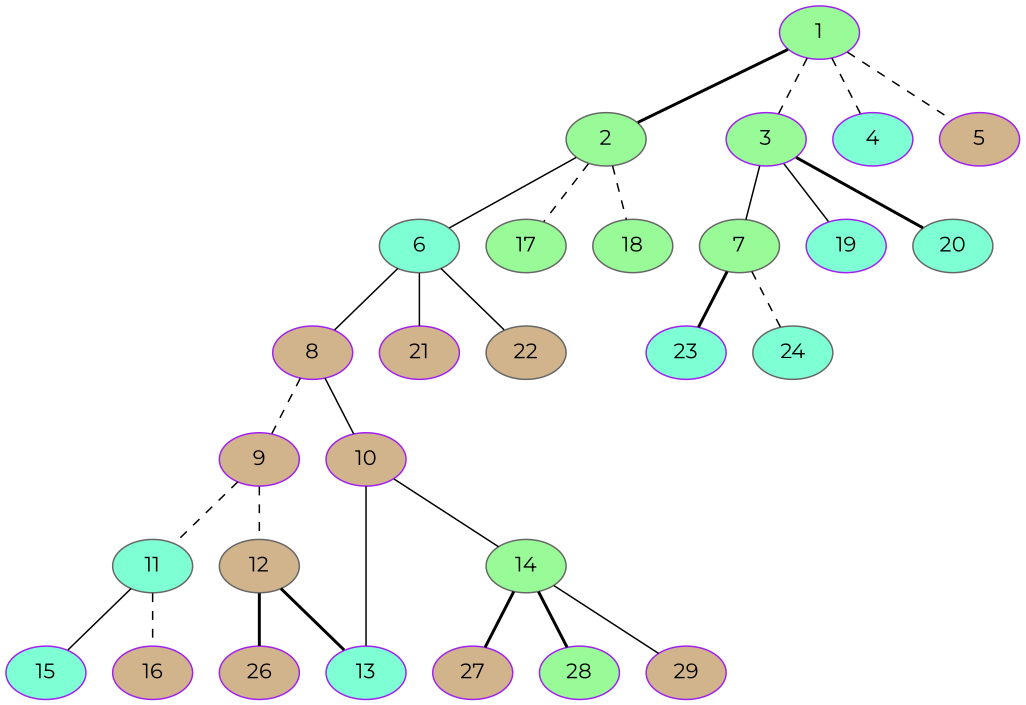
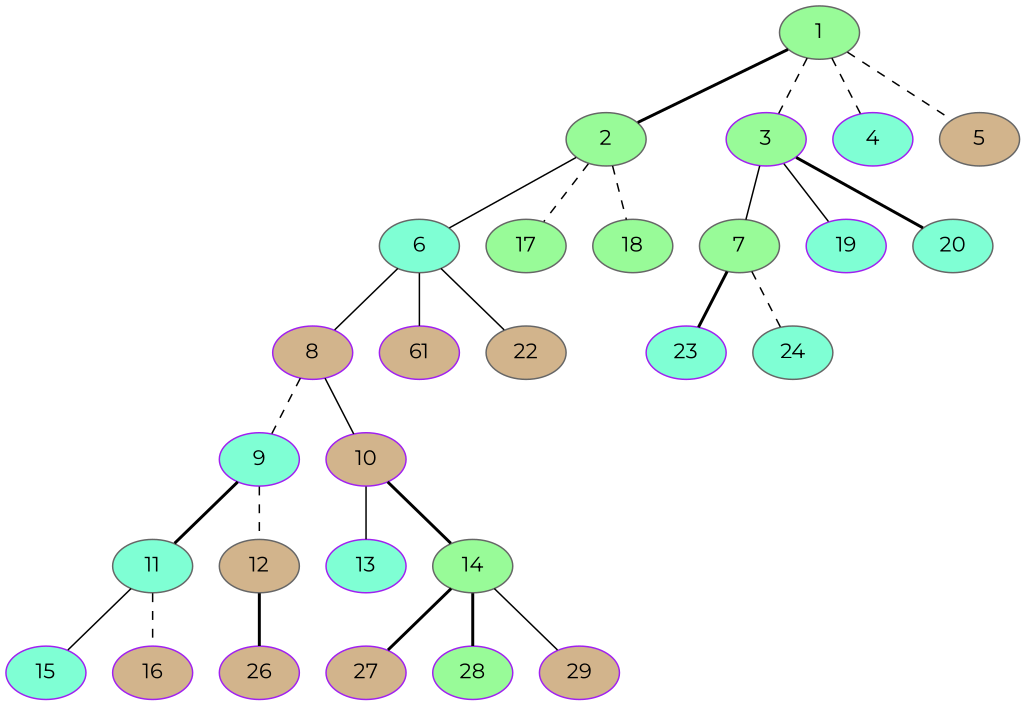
node "1": color purple -> gray40
node "5": color purple -> gray40
node "21": label "21" -> "61"
node "9": fillcolor tan -> aquamarine
edge "9" -- "11": style dashed -> bold
edge "10" -- "14": style solid -> bold
edge "12" -- "13": removed
